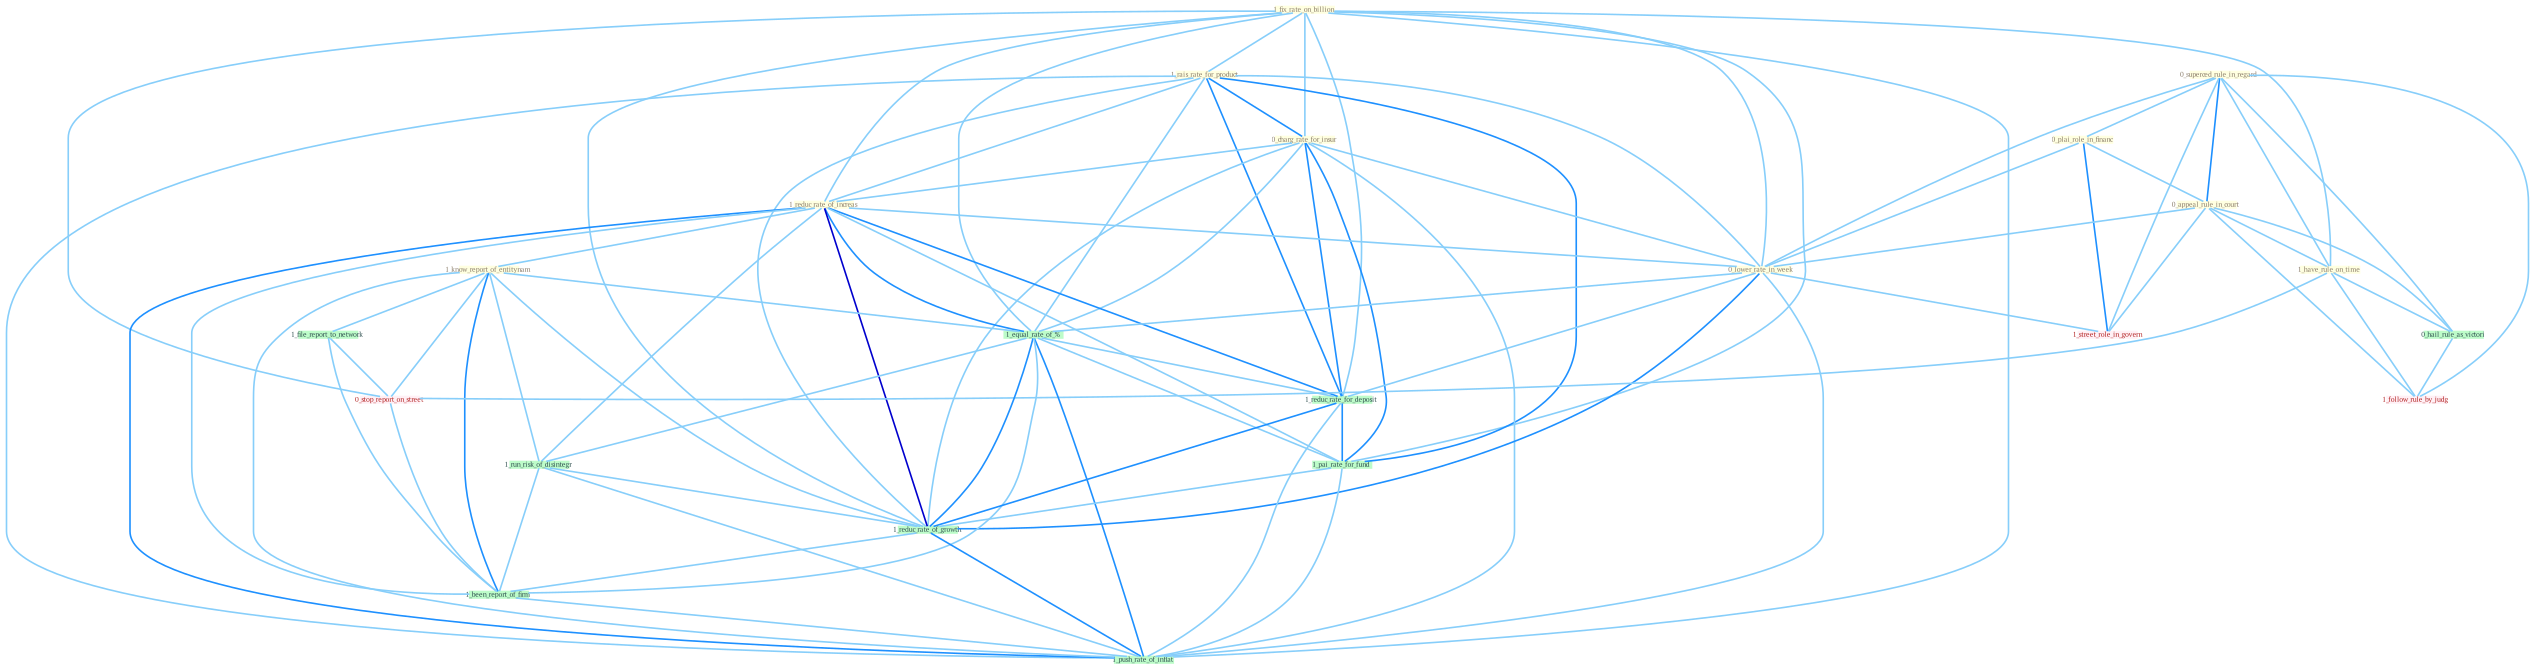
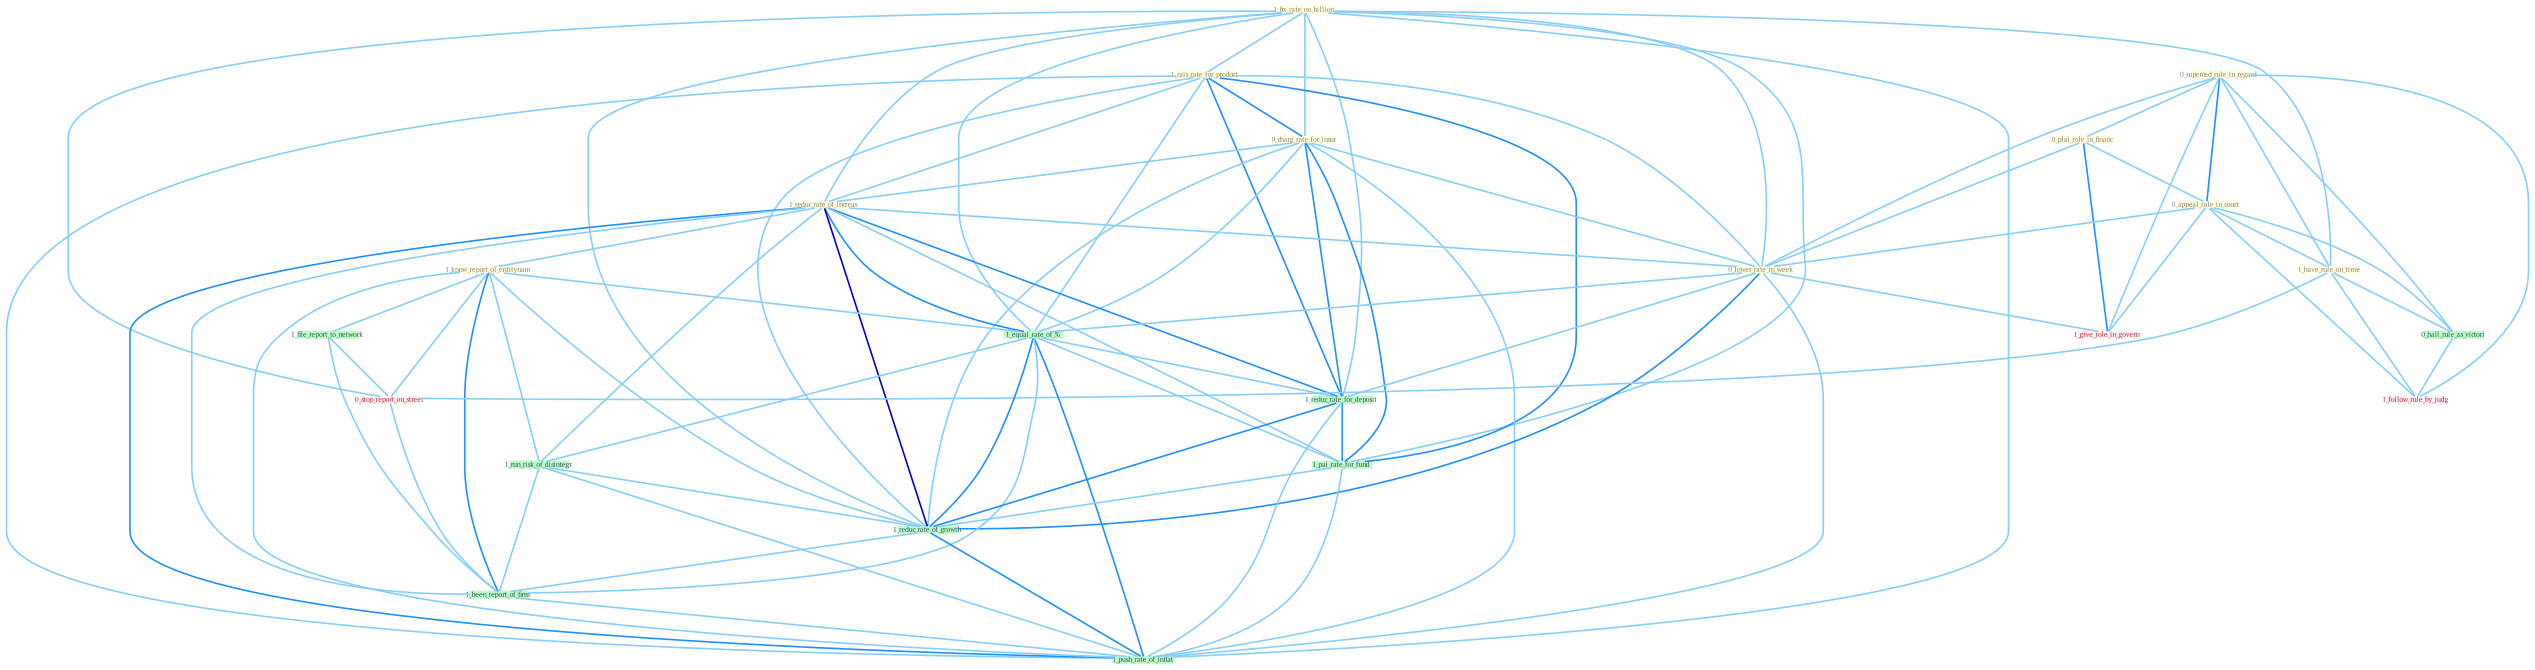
node "1_street_role_in_govern": label "1_street_role_in_govern" -> "1_give_role_in_govern"
